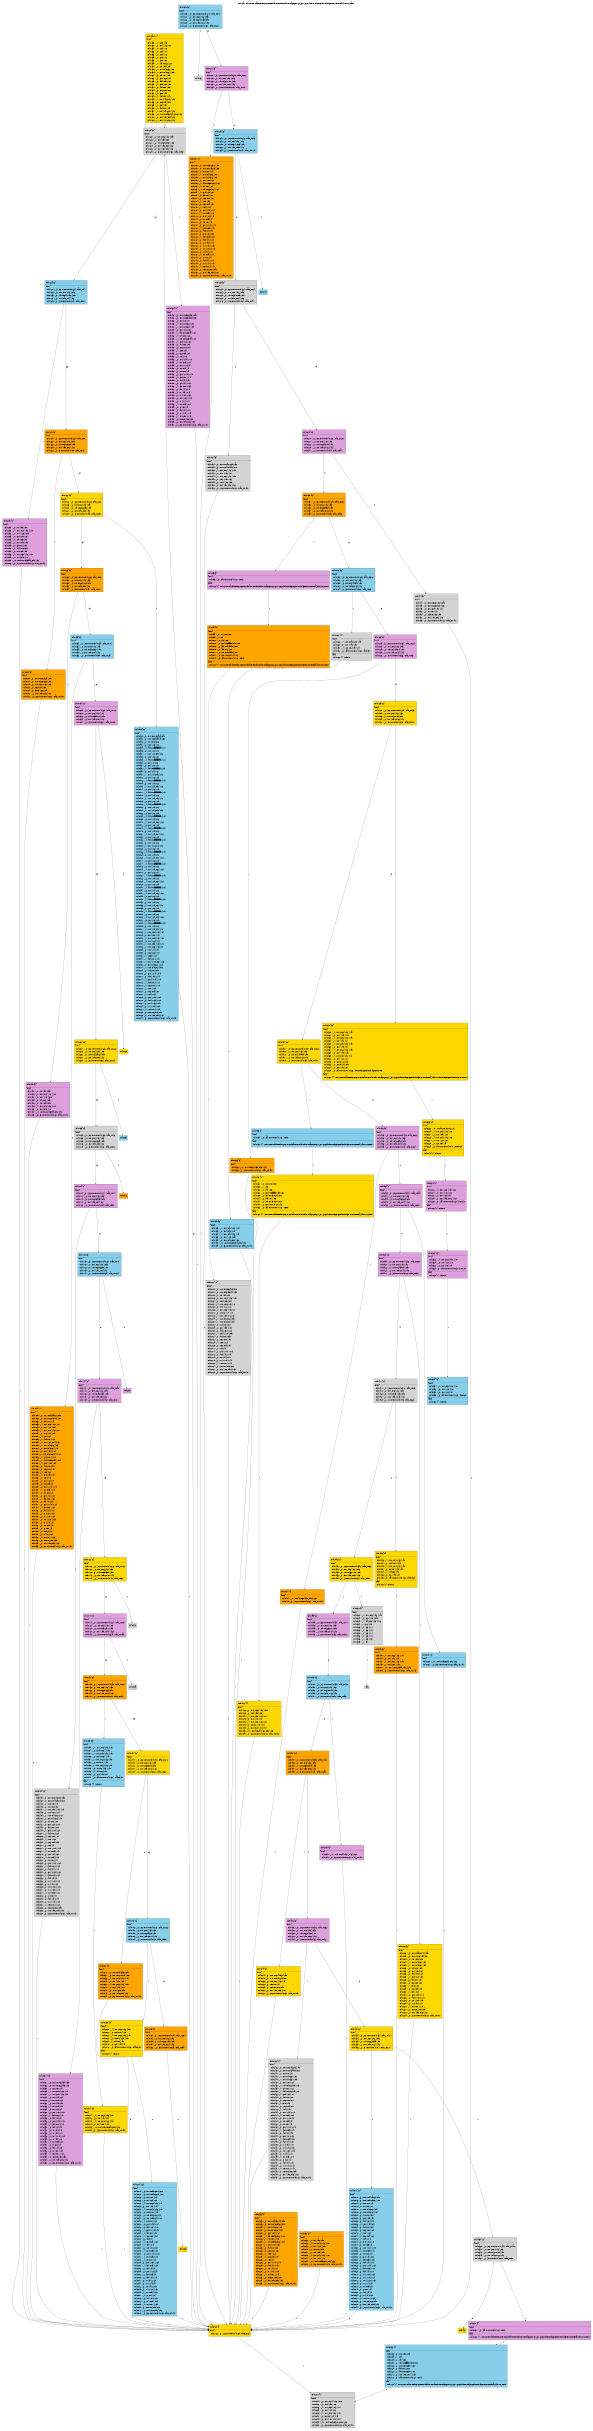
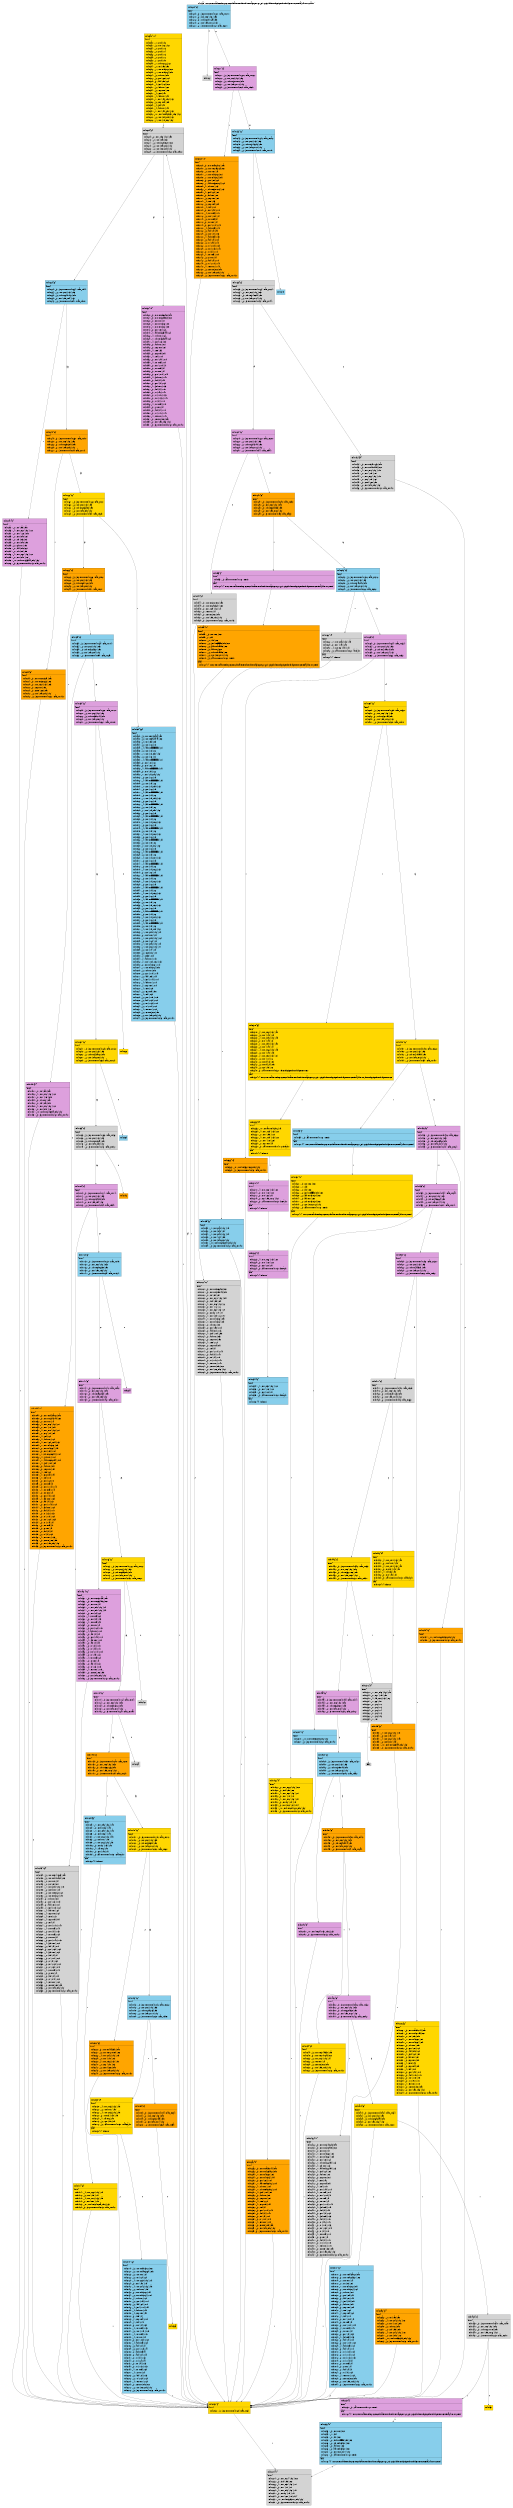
edge "0x402394 [15]" -> "0x4023a3 [97]": added, label "1"
